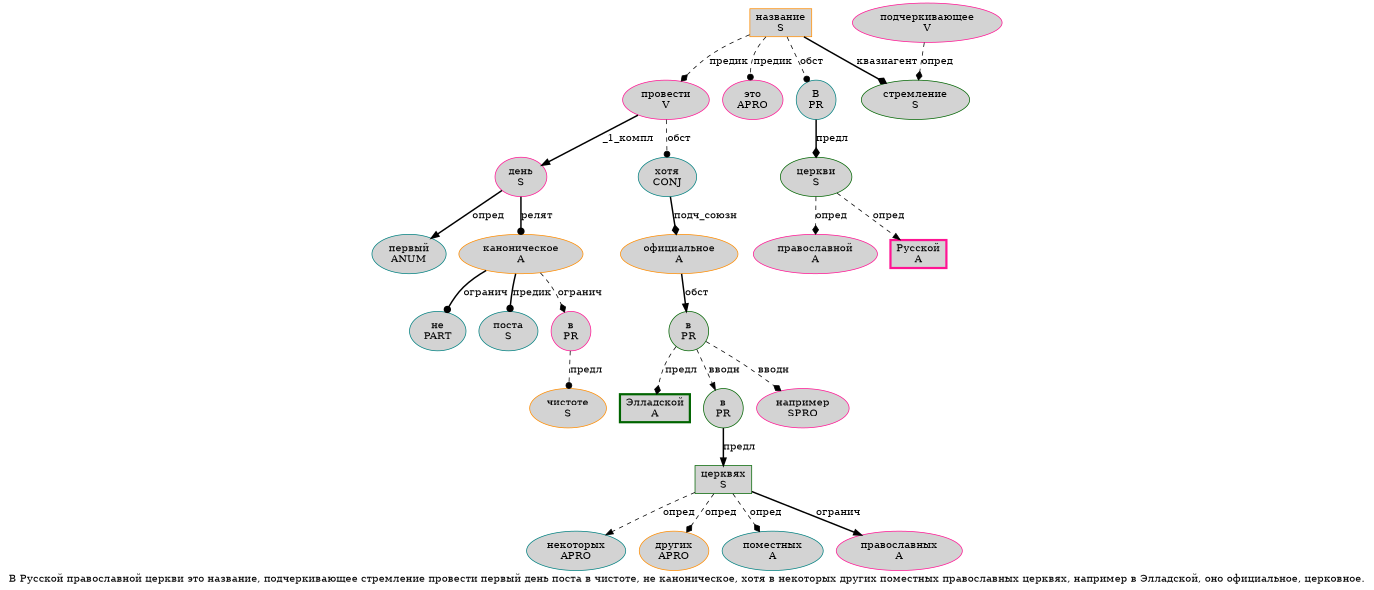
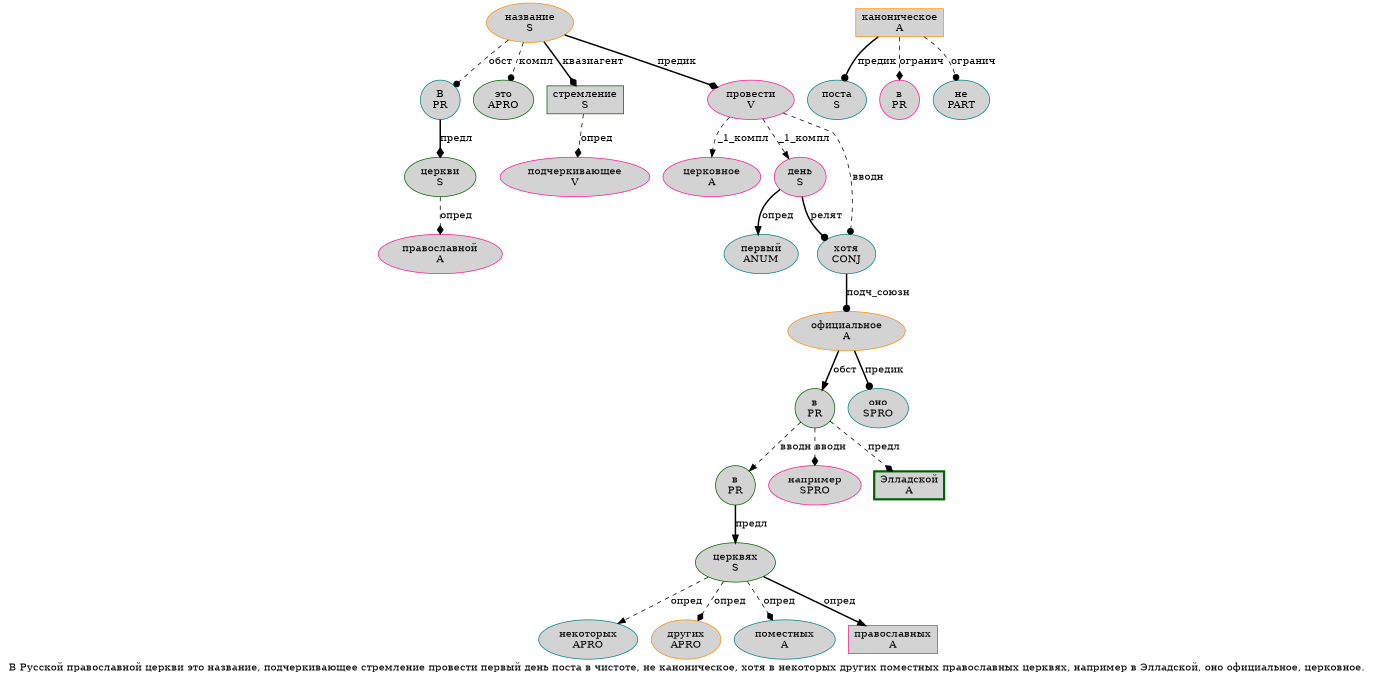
node "название S": shape box -> ellipse
edge "название S" -> "провести V": style dashed -> bold
edge "подчеркивающее V" -> "стремление S": reversed
edge "название S" -> "это APRO": label "предик" -> "компл"
node "это APRO": color deeppink -> darkgreen
node "стремление S": shape ellipse -> box
edge "провести V" -> "день S": style bold -> dashed
edge "провести V" -> "хотя CONJ": label "обст" -> "вводн"
node "церковное A": added
edge "хотя CONJ" -> "официальное A": arrowhead diamond -> dot
edge "день S" -> "каноническое A": now "день S" -> "хотя CONJ"
node "каноническое A": shape ellipse -> box
node "Русской A": removed
edge "каноническое A" -> "не PART": style bold -> dashed
node "чистоте S": removed
node "оно SPRO": added
node "церквях S": shape box -> ellipse
edge "церквях S" -> "православных A": label "огранич" -> "опред"
node "православных A": shape ellipse -> box
